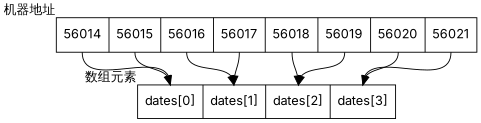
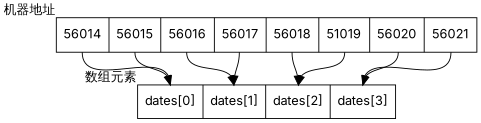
node "56014": text "56019" -> "51019"
